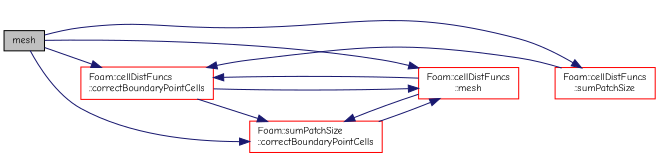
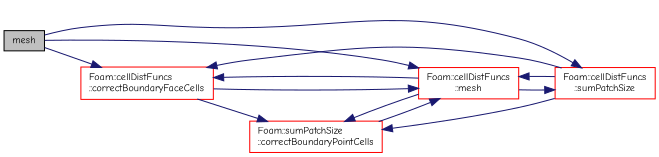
edge "Foam::cellDistFuncs ::sumPatchSize" -> "Foam::cellDistFuncs ::mesh": added
node "Foam::cellDistFuncs ::correctBoundaryPointCells": label "Foam::cellDistFuncs ::correctBoundaryPointCells" -> "Foam::cellDistFuncs ::correctBoundaryFaceCells"
edge "Foam::cellDistFuncs ::mesh" -> "Foam::cellDistFuncs ::sumPatchSize": added
edge "mesh" -> "Foam::sumPatchSize ::correctBoundaryPointCells": now "Foam::cellDistFuncs ::sumPatchSize" -> "Foam::sumPatchSize ::correctBoundaryPointCells"
